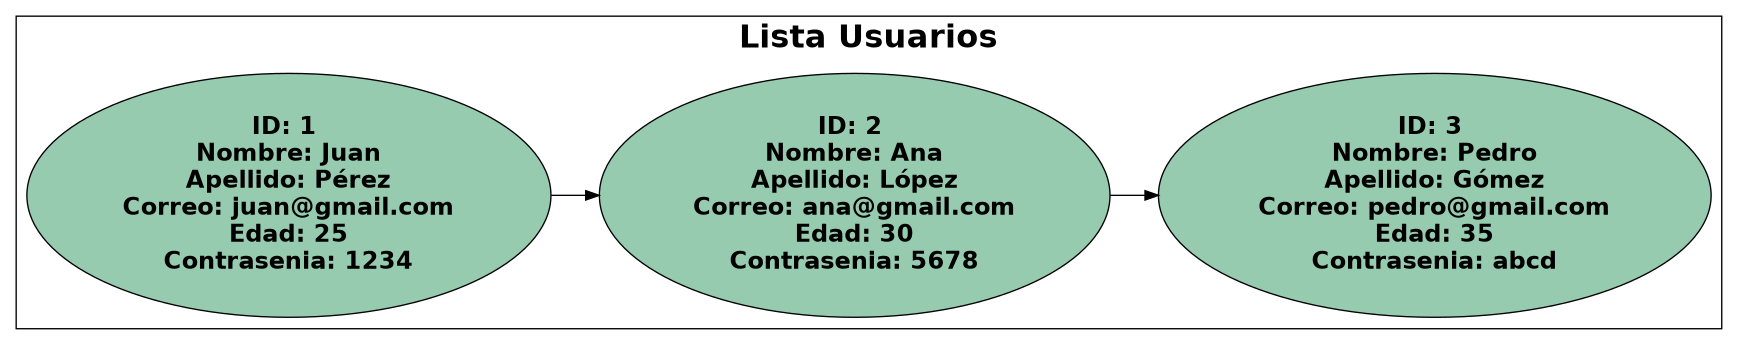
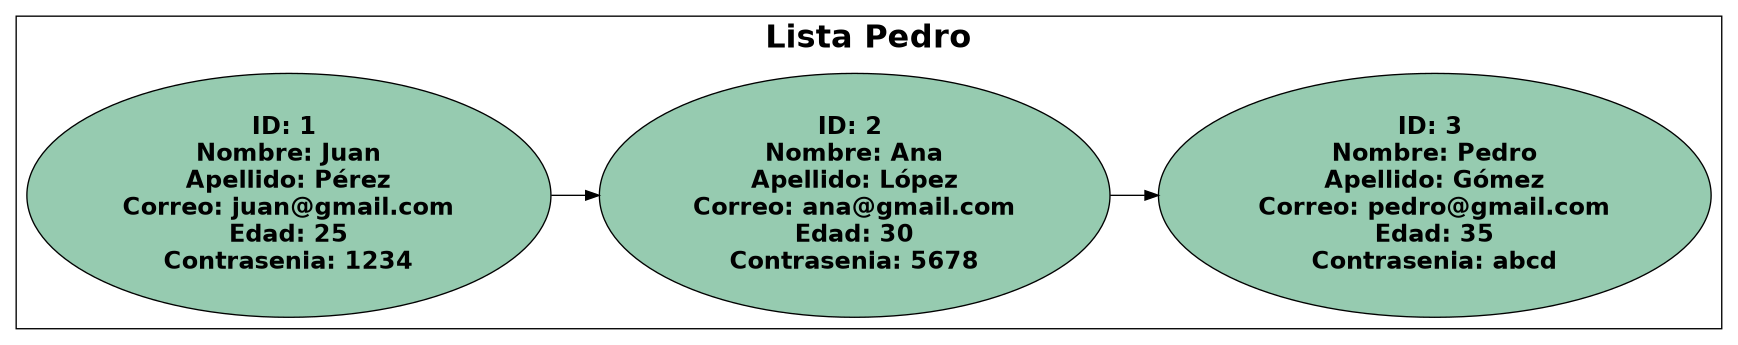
cluster "Lista Usuarios": label "Lista Usuarios" -> "Lista Pedro"
